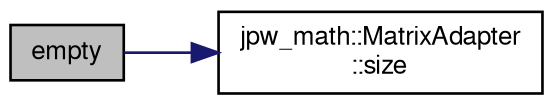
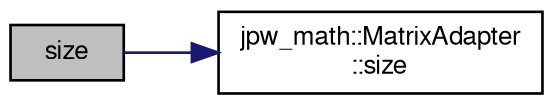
node "empty": label "empty" -> "size"
